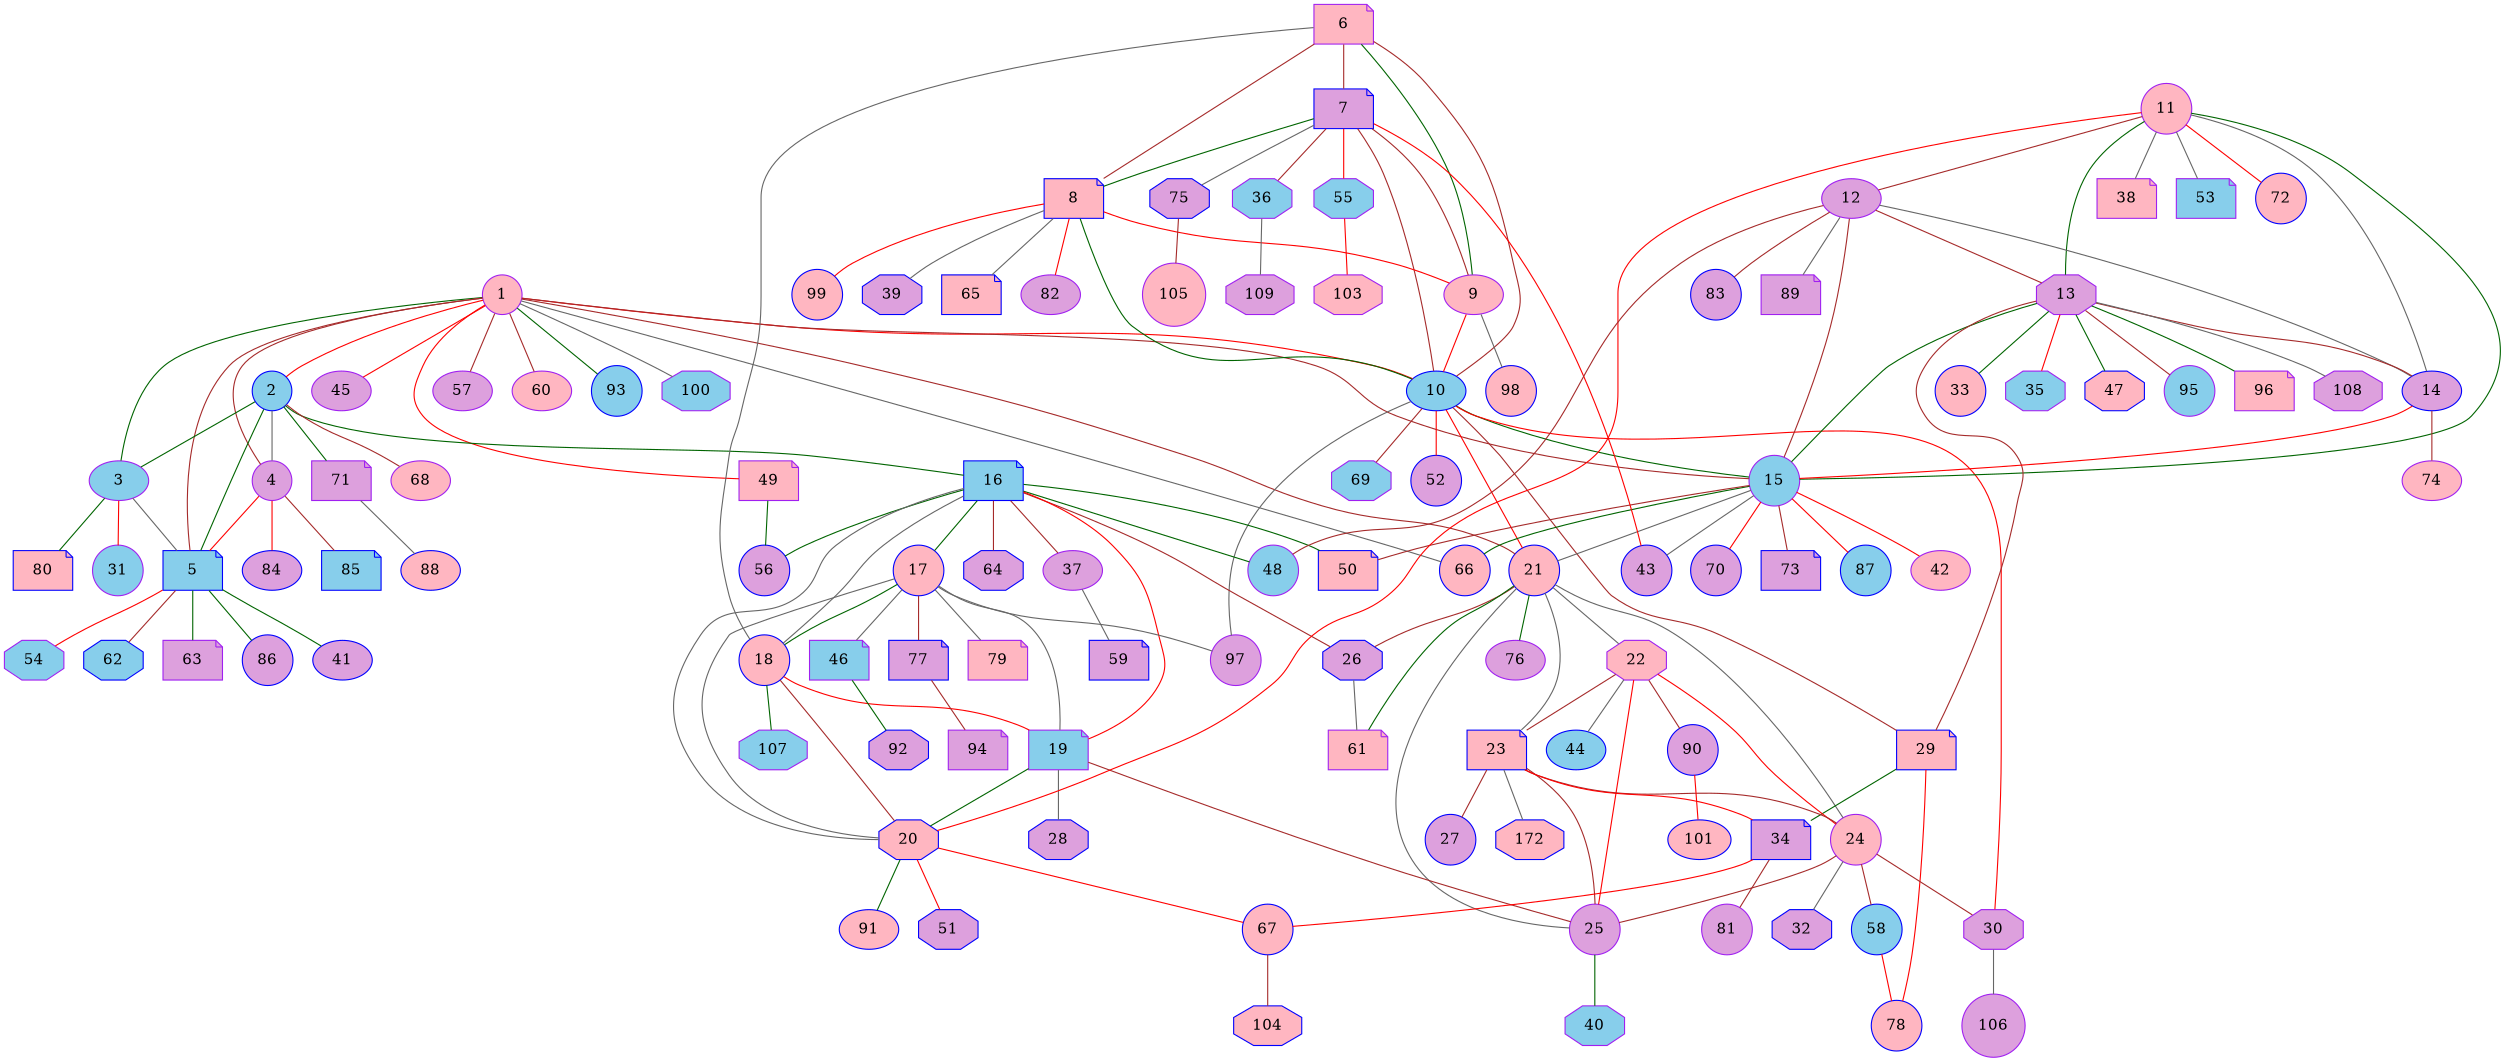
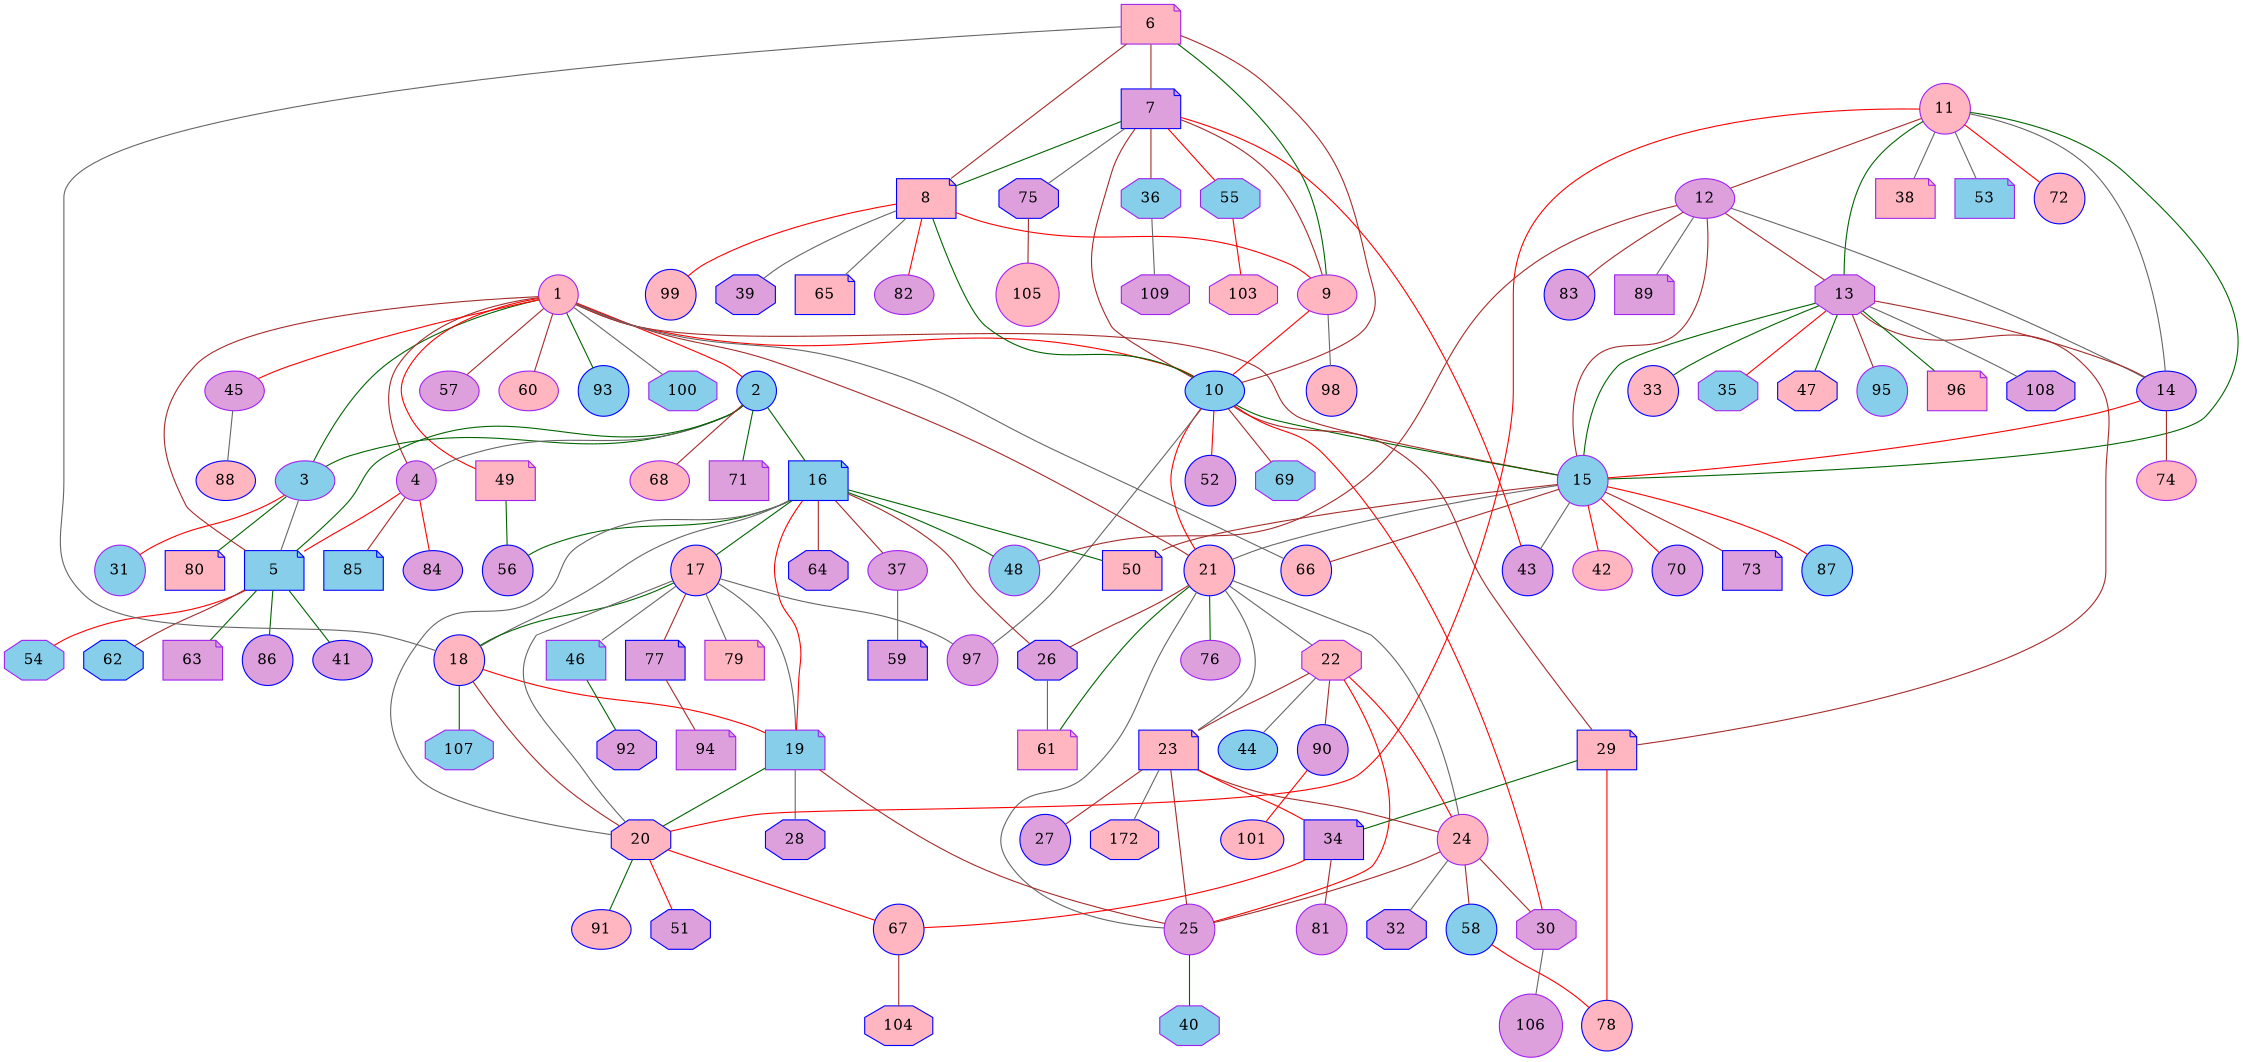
node "108": color purple -> blue
edge "15" -- "66": color darkgreen -> brown
edge "71" -- "88": now "45" -- "88"
